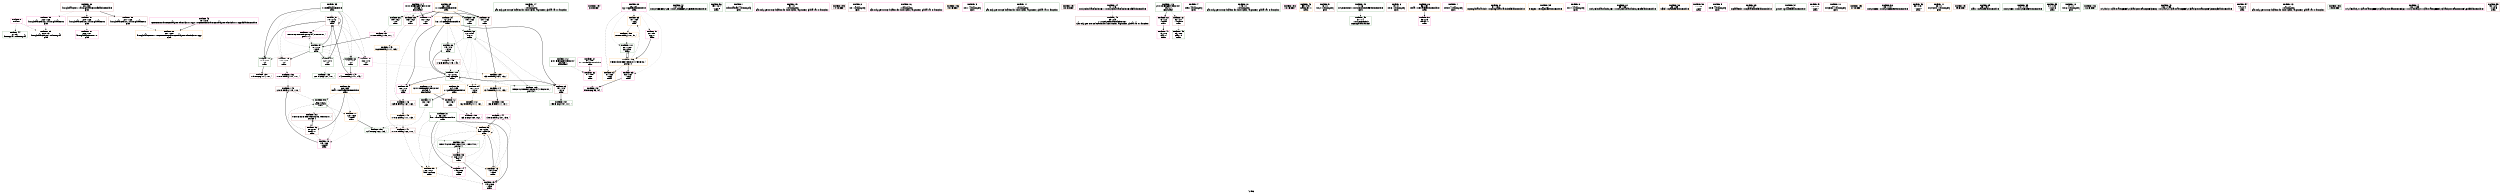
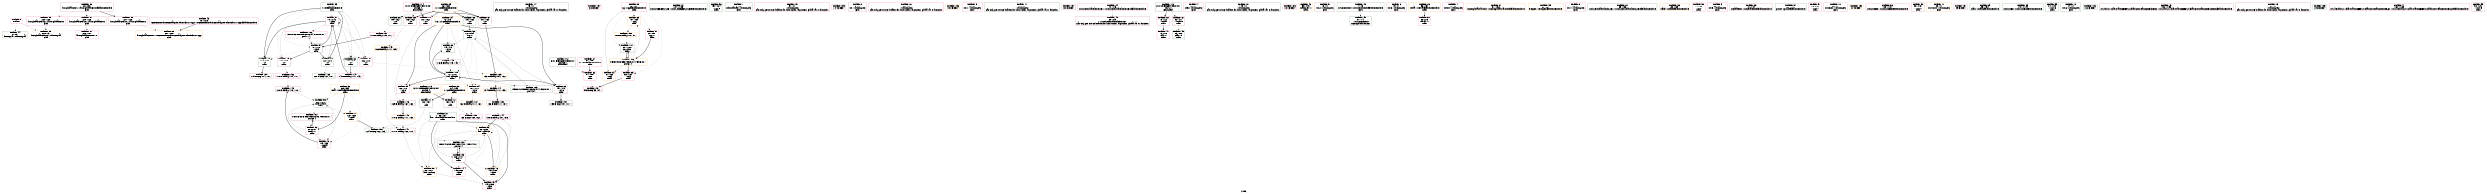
node "NodeID: 54": removed
